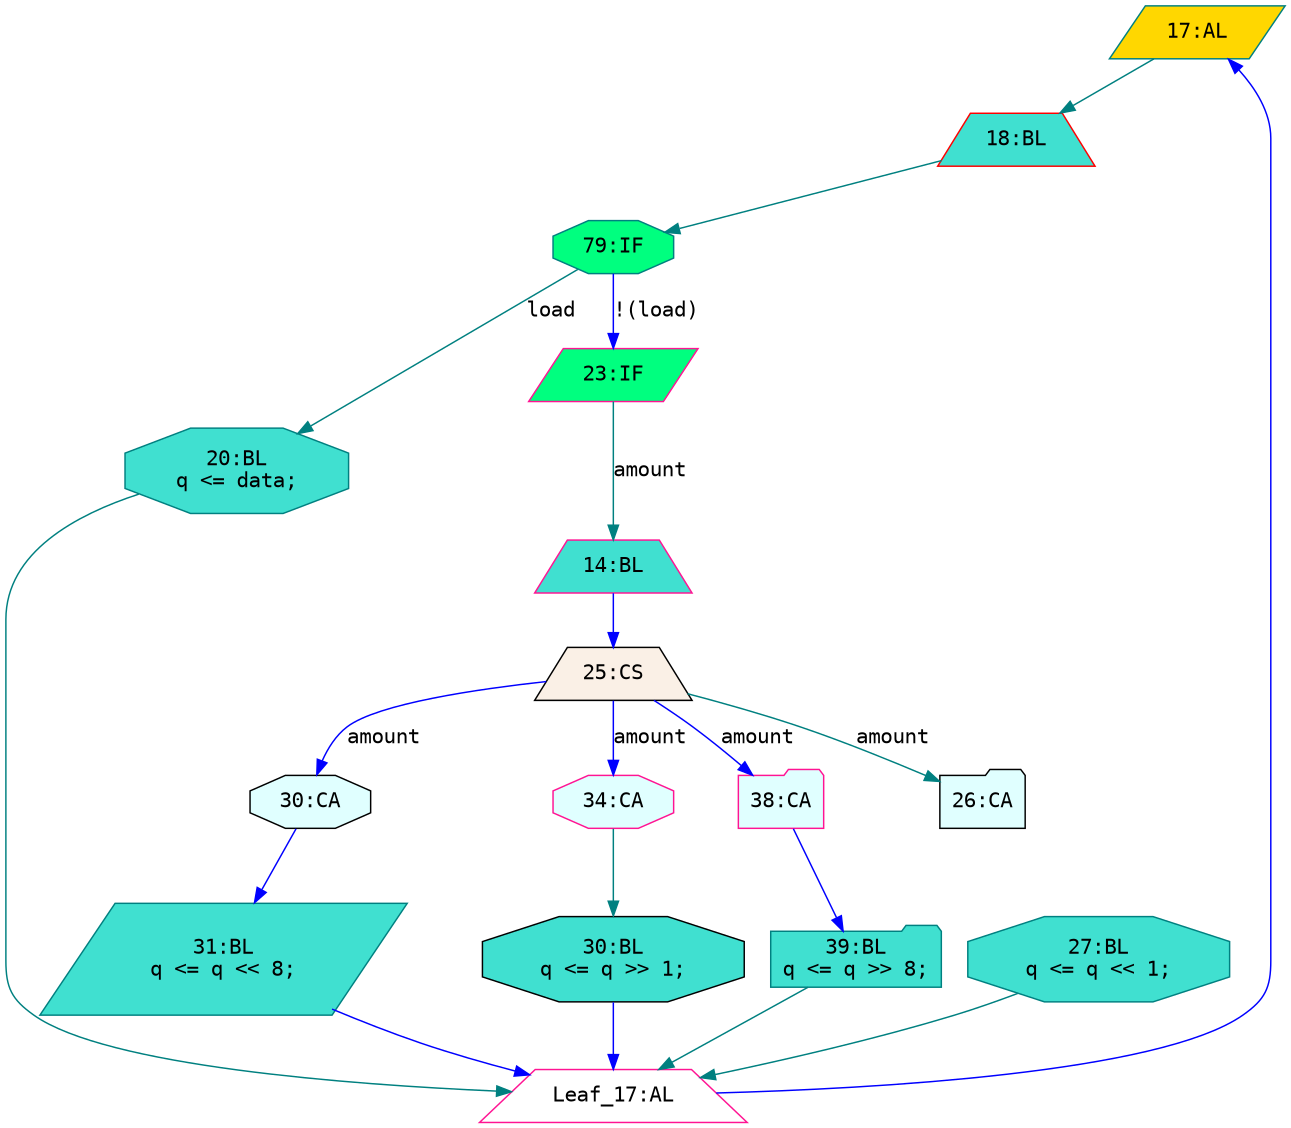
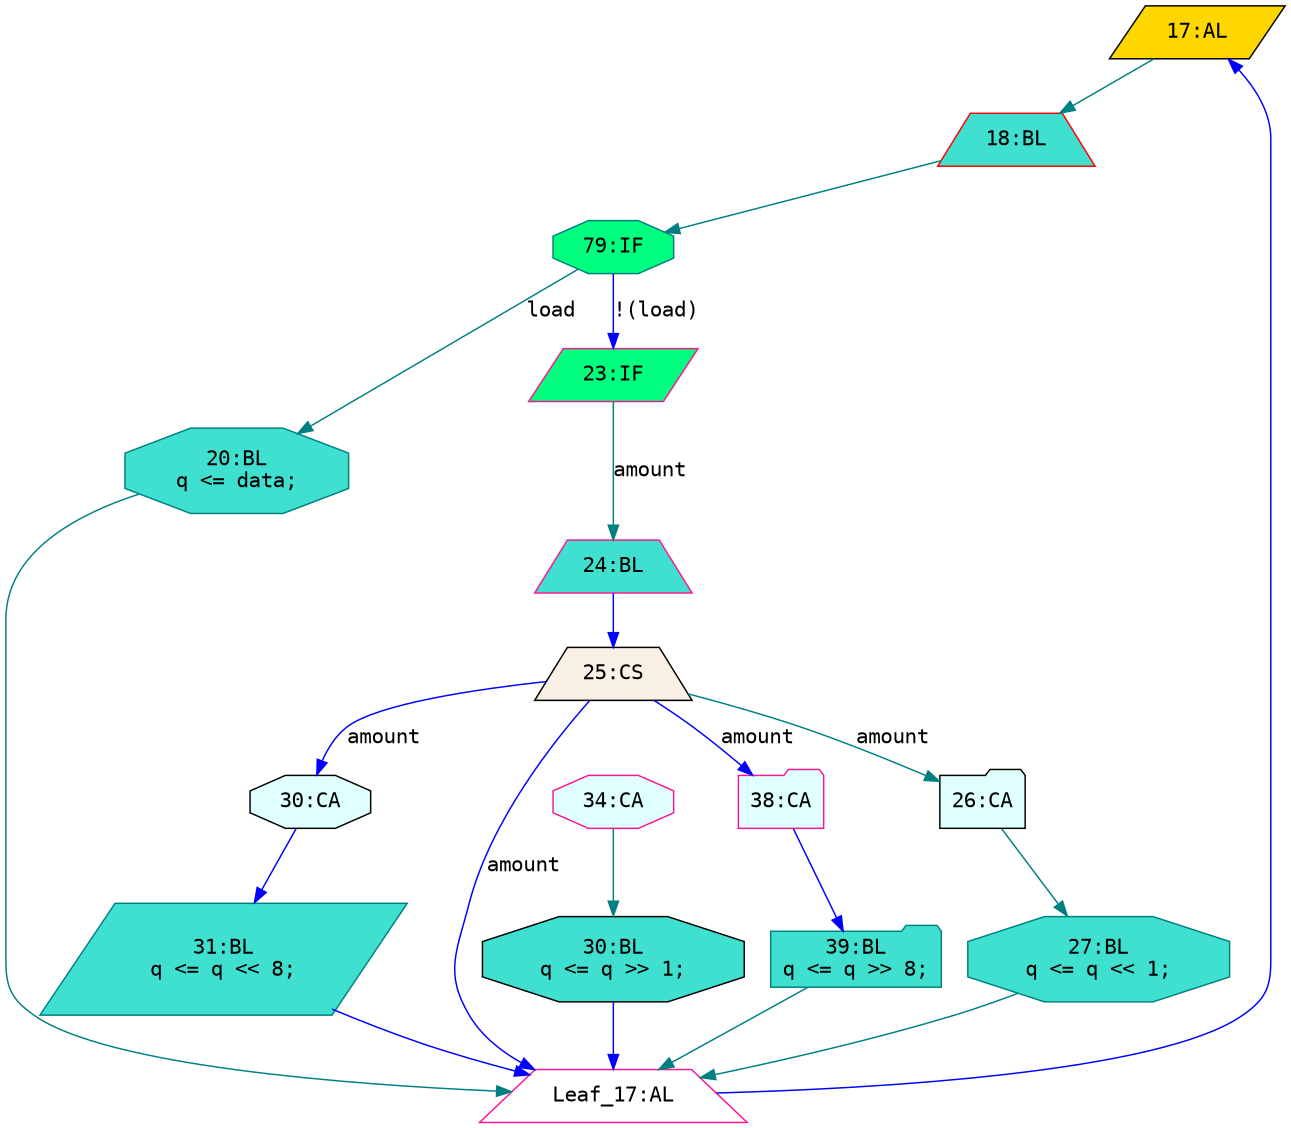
node "17:AL": color teal -> black
node "14:BL": label "14:BL" -> "24:BL"
edge "25:CS" -> "34:CA": now "25:CS" -> "Leaf_17:AL"
edge "26:CA" -> "27:BL q <= q << 1;": added
